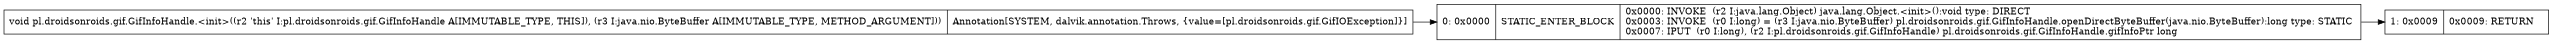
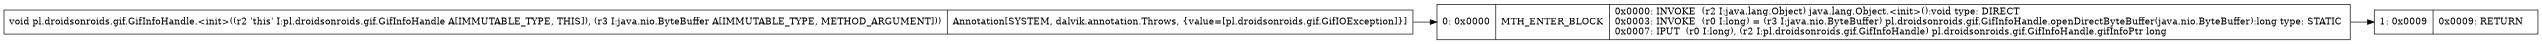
node "0: 0x0000": text "STATIC_ENTER_BLOCK" -> "MTH_ENTER_BLOCK"
